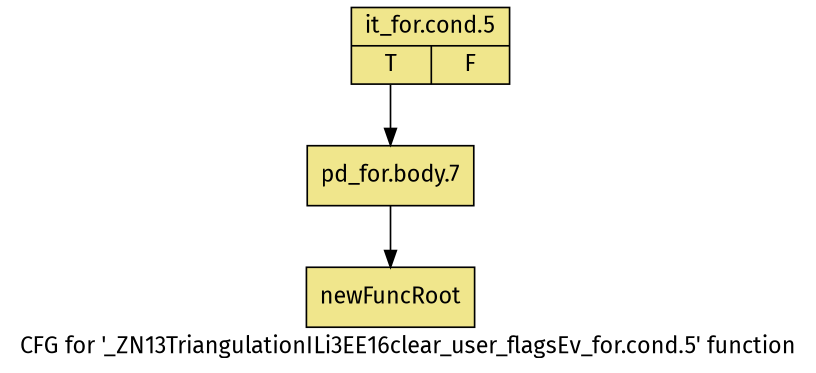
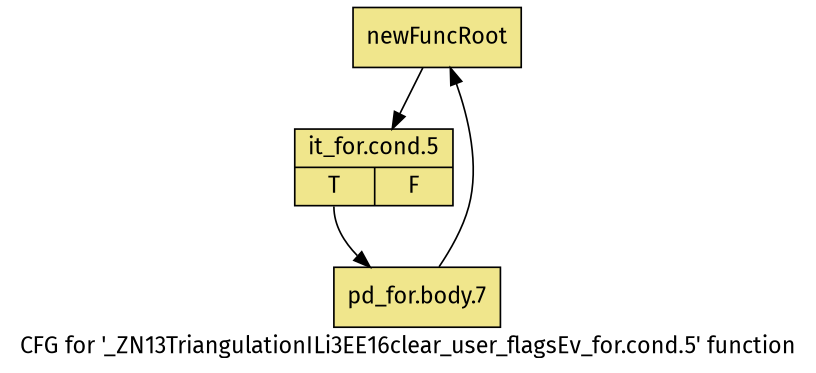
edge "newFuncRoot" -> "it_for.cond.5": added
